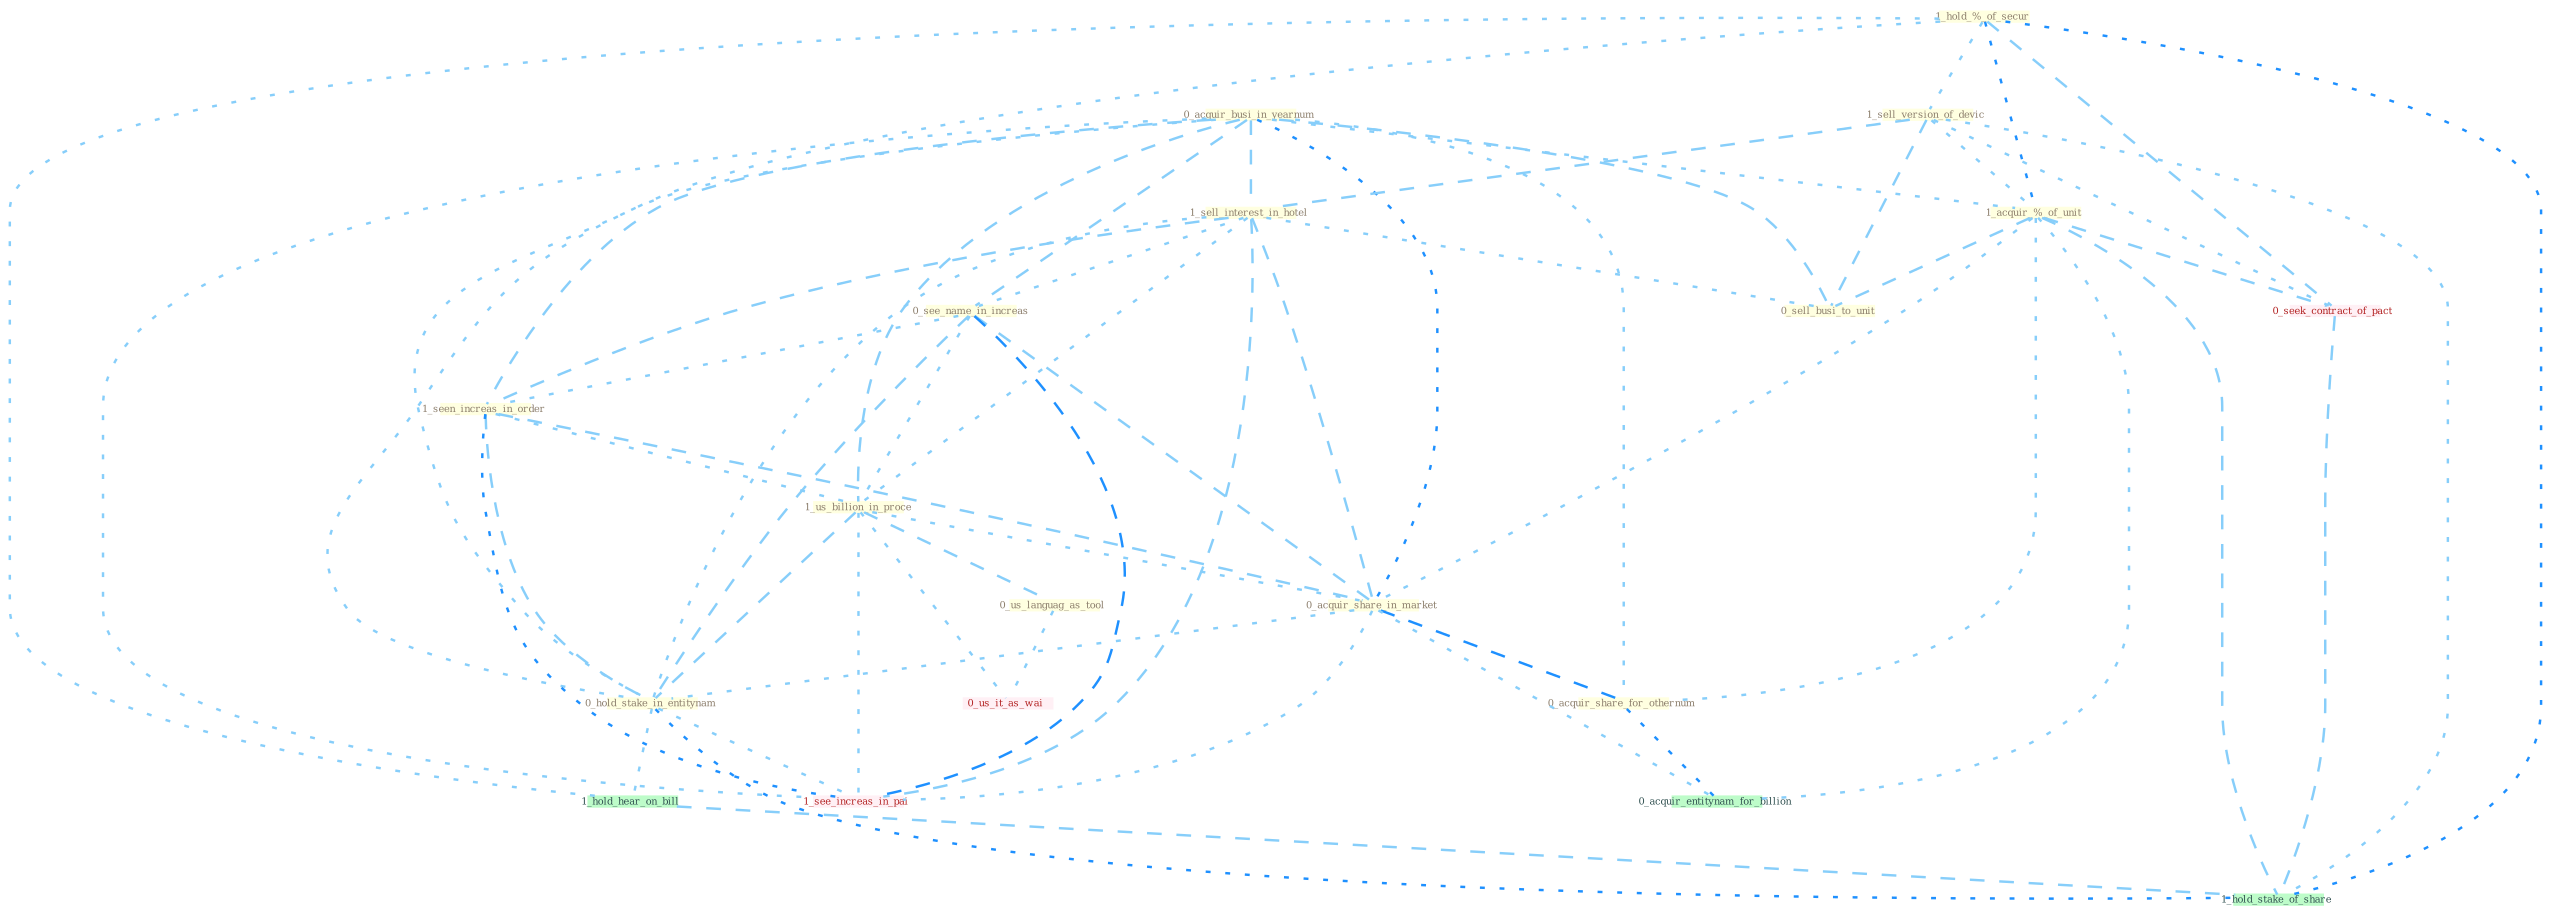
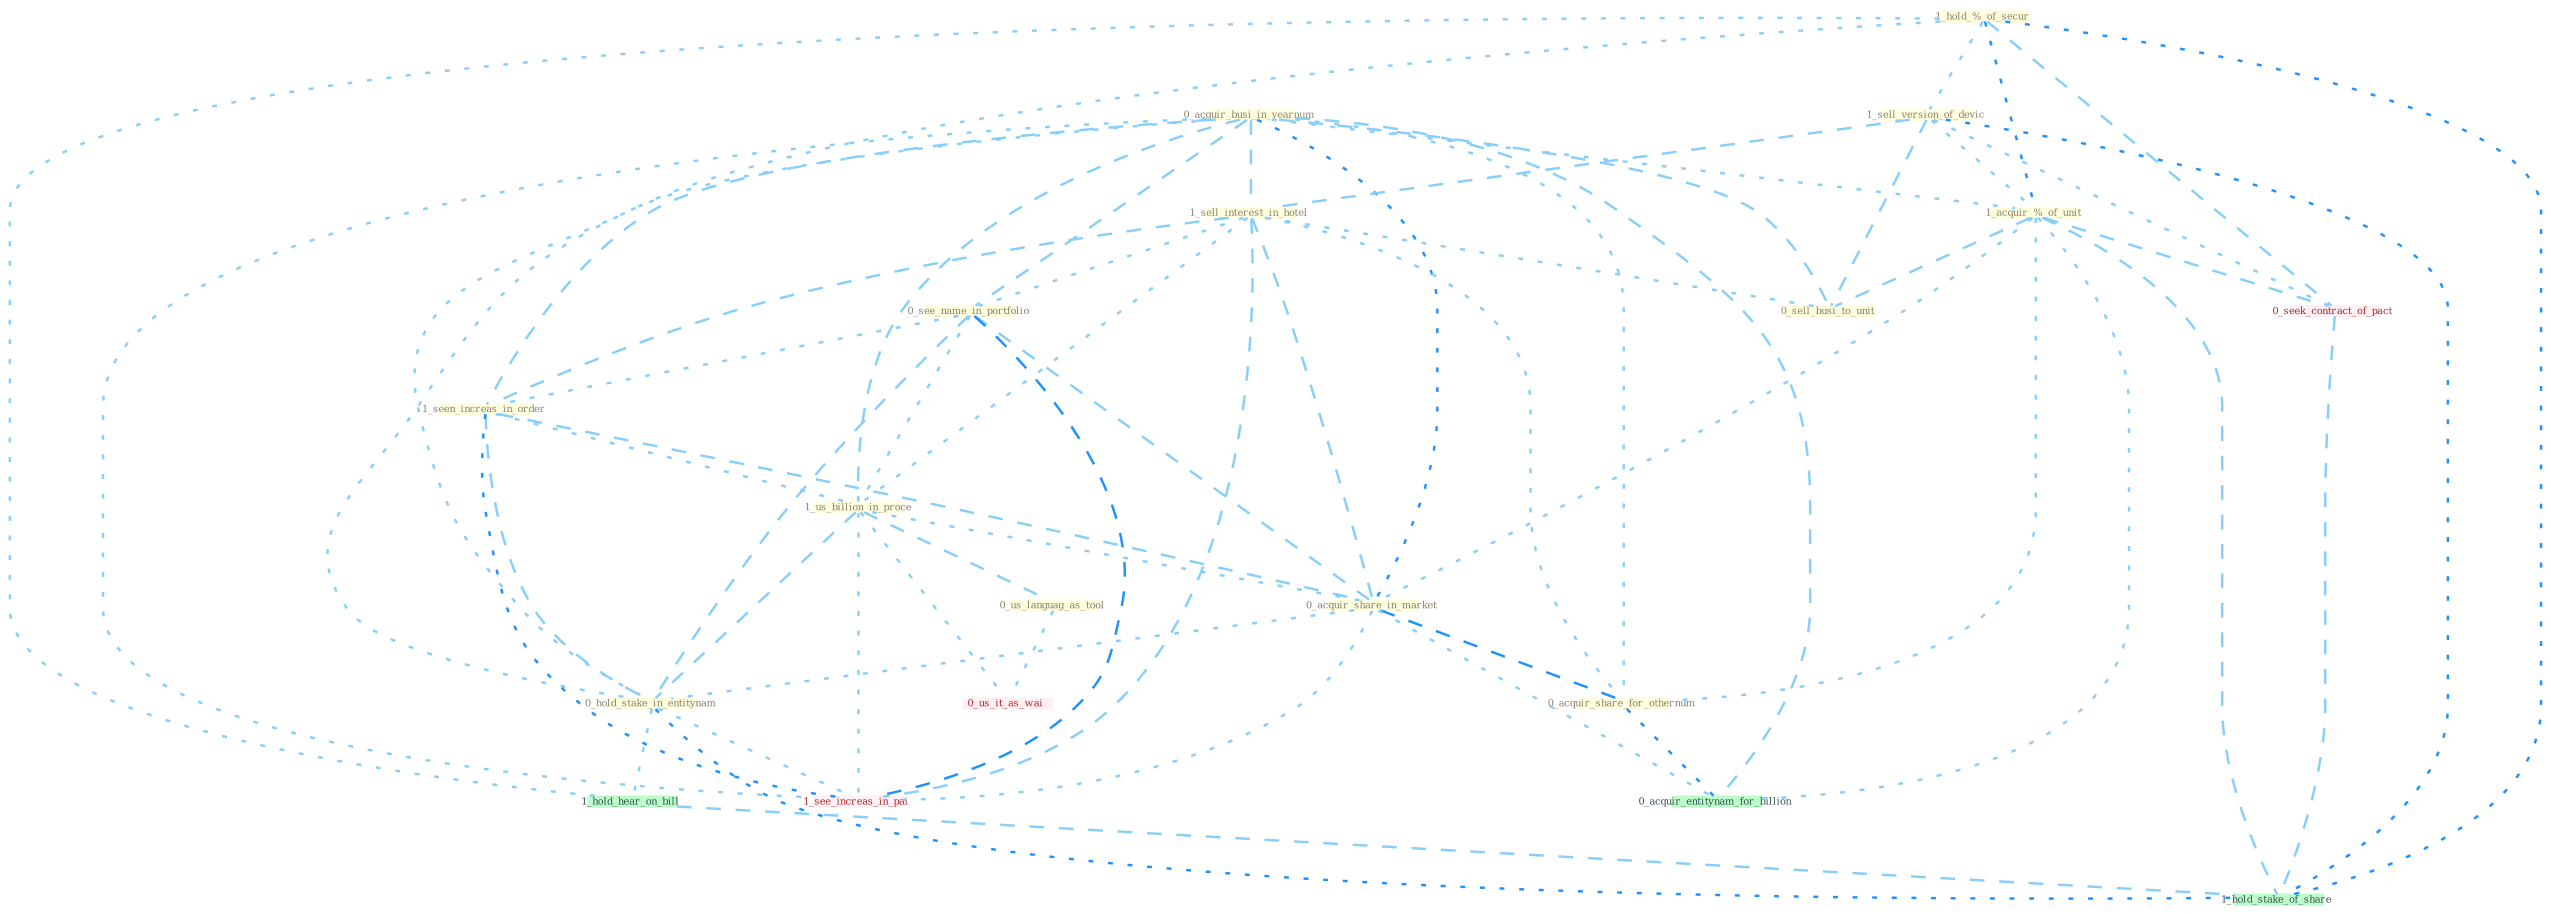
node "0_see_name_in_increas": label "0_see_name_in_increas" -> "0_see_name_in_portfolio"
edge "0_acquir_busi_in_yearnum" -- "0_acquir_entitynam_for_billion": added
edge "1_sell_interest_in_hotel" -- "0_hold_stake_in_entitynam": now "1_sell_interest_in_hotel" -- "0_acquir_share_for_othernum"
edge "1_sell_version_of_devic" -- "1_hold_stake_of_share": color #87cefa -> #1e90ff
